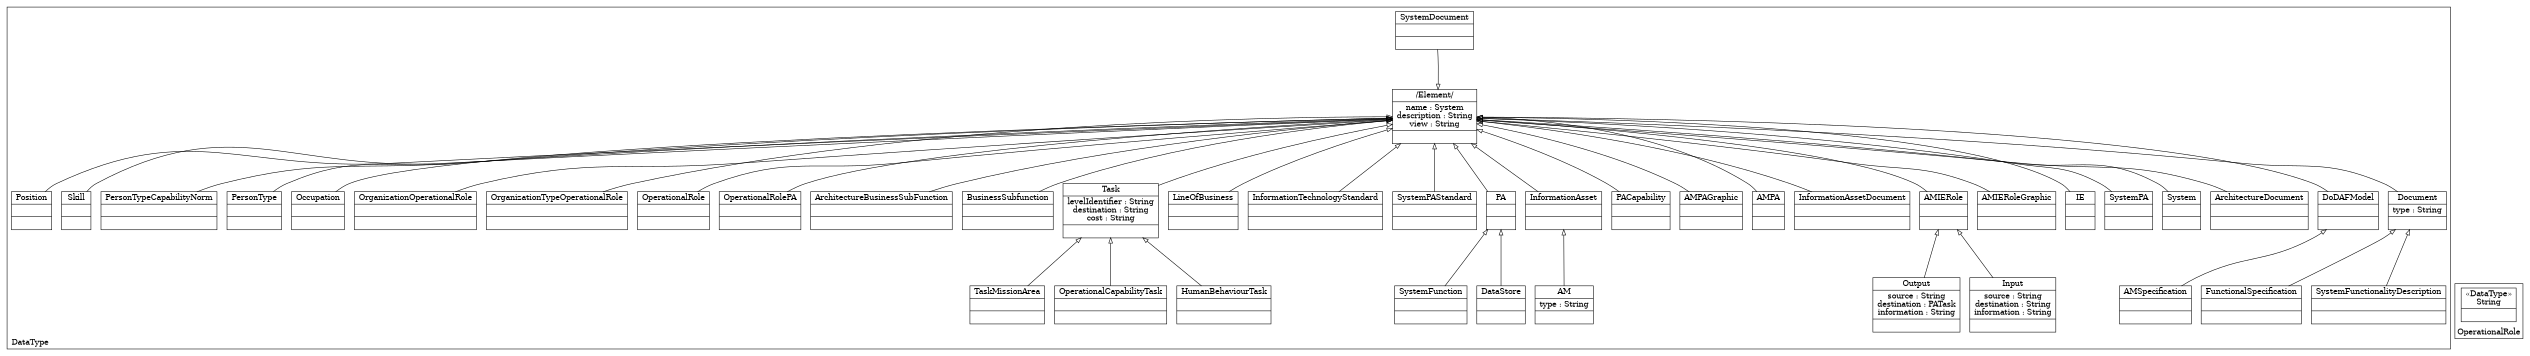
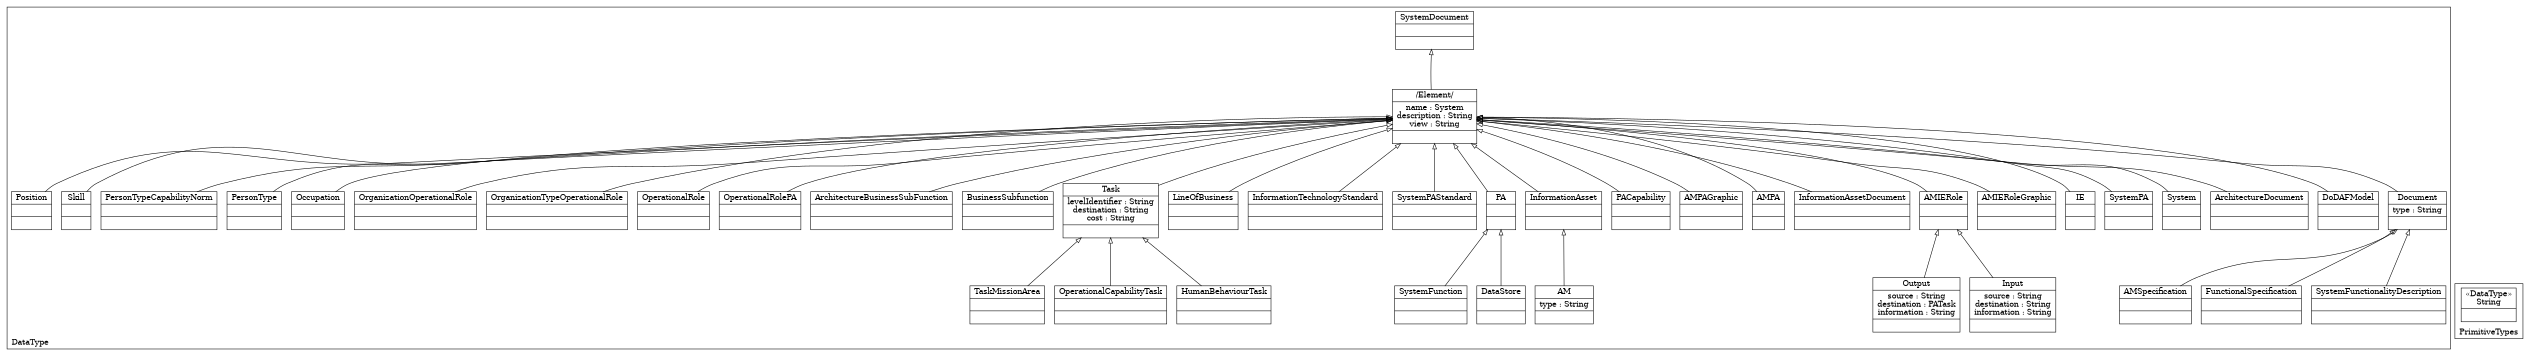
edge "SystemDocument" -> "/Element/": reversed
edge "AMSpecification" -> "DoDAFModel": now "AMSpecification" -> "Document"
cluster "OperationalRole": label "OperationalRole" -> "PrimitiveTypes"
